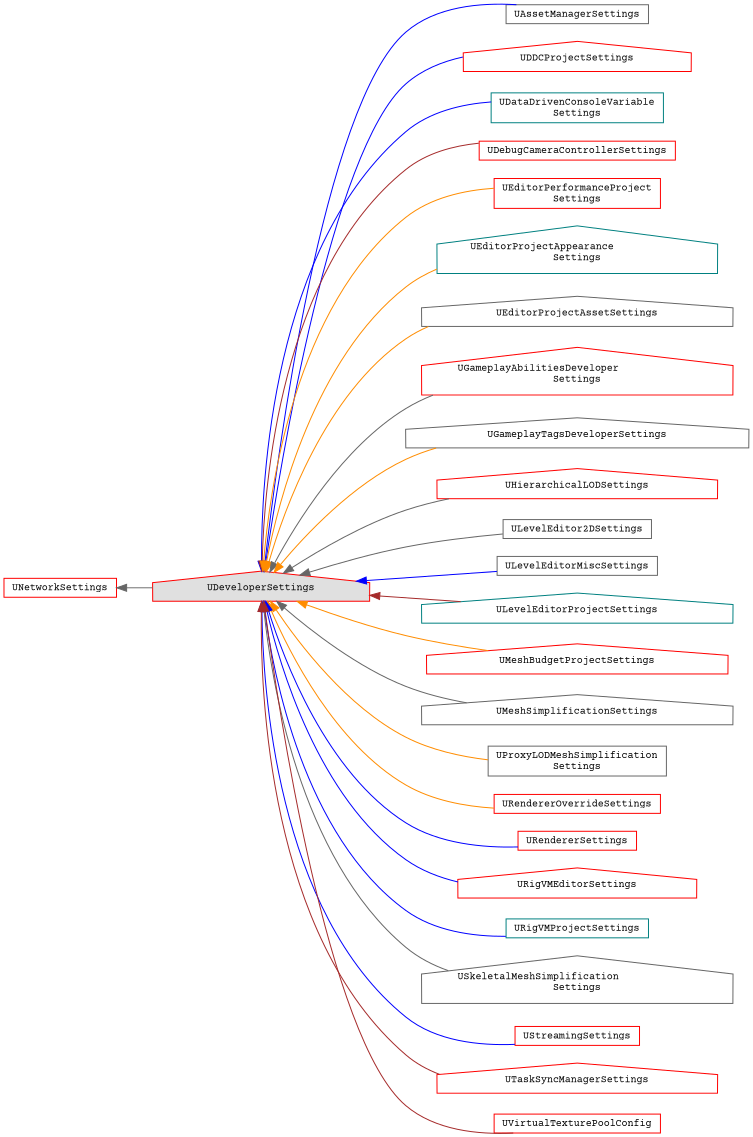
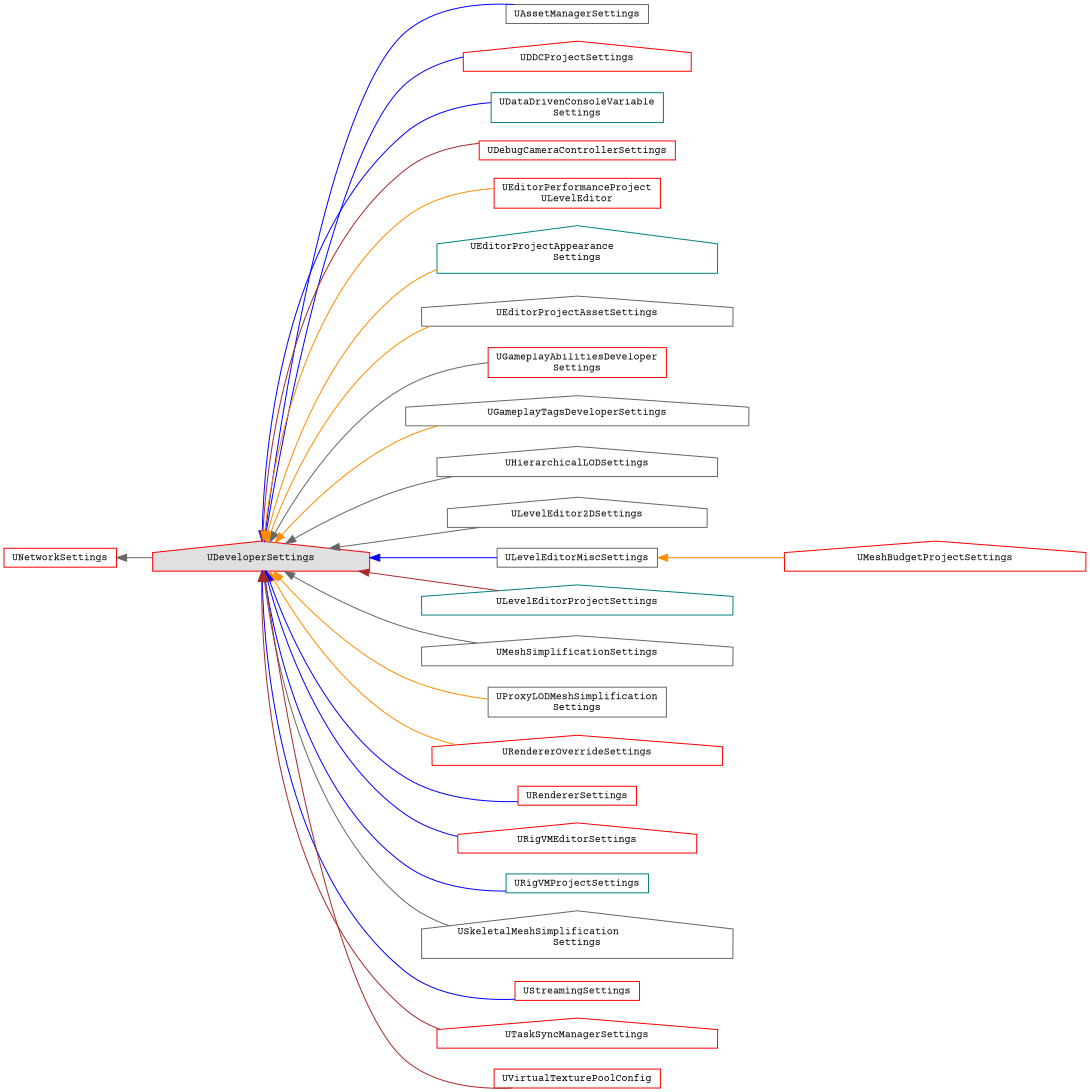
node "UEditorPerformanceProject Settings": label "UEditorPerformanceProject Settings" -> "UEditorPerformanceProject ULevelEditor"
node "UGameplayAbilitiesDeveloper Settings": shape house -> box
node "UHierarchicalLODSettings": color red -> gray40
node "ULevelEditor2DSettings": shape box -> house
edge "UMeshBudgetProjectSettings" -> "UDeveloperSettings": now "UMeshBudgetProjectSettings" -> "ULevelEditorMiscSettings"
node "URendererOverrideSettings": shape box -> house
